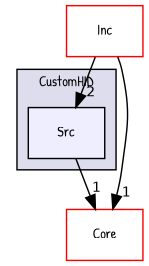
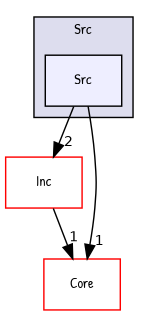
edge "Inc" -> "Src": reversed
cluster "CustomHID": label "CustomHID" -> "Src"
